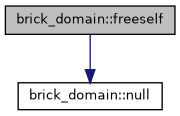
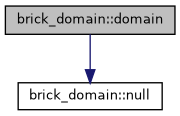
node "brick_domain::freeself": label "brick_domain::freeself" -> "brick_domain::domain"
